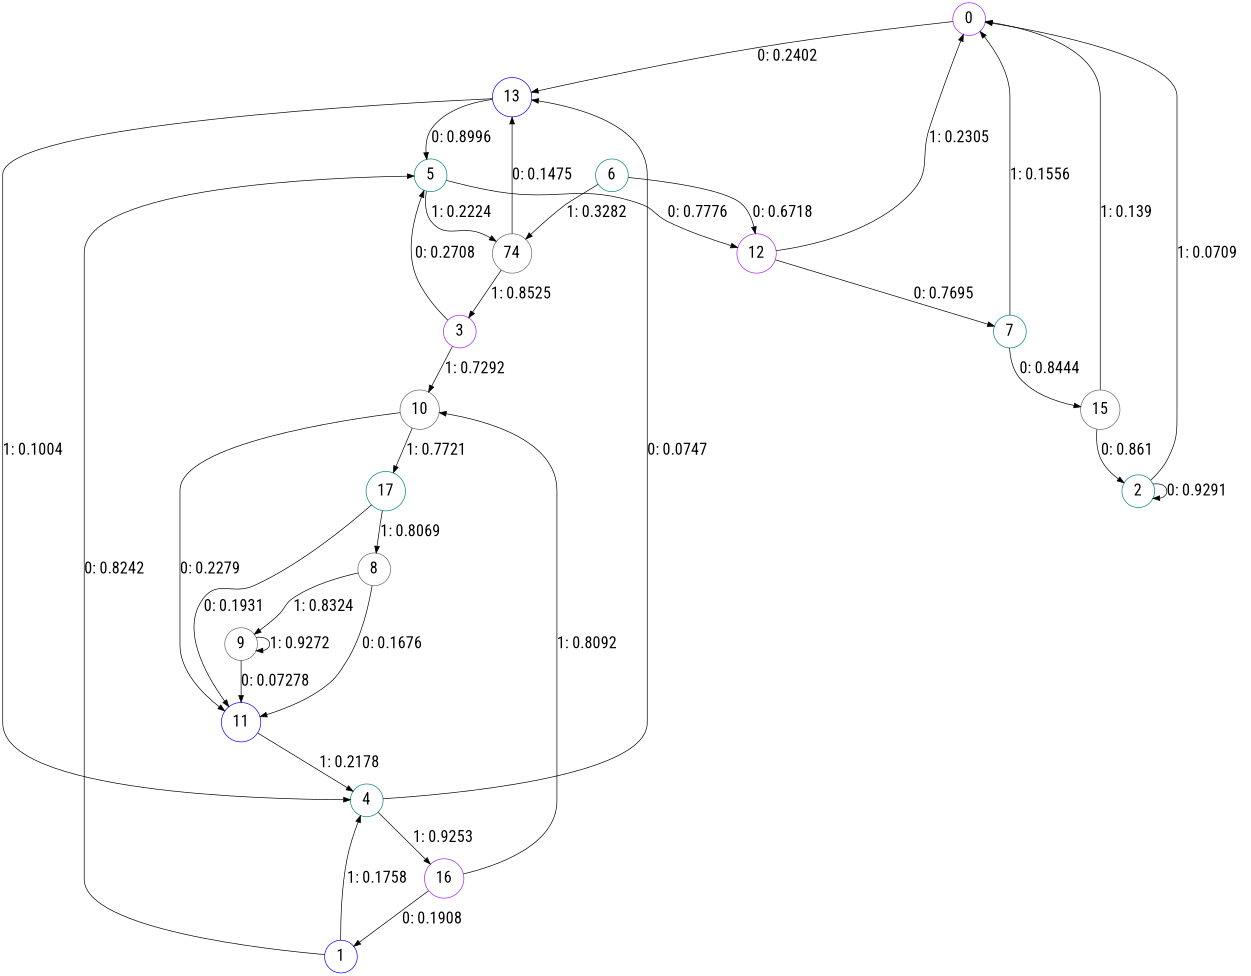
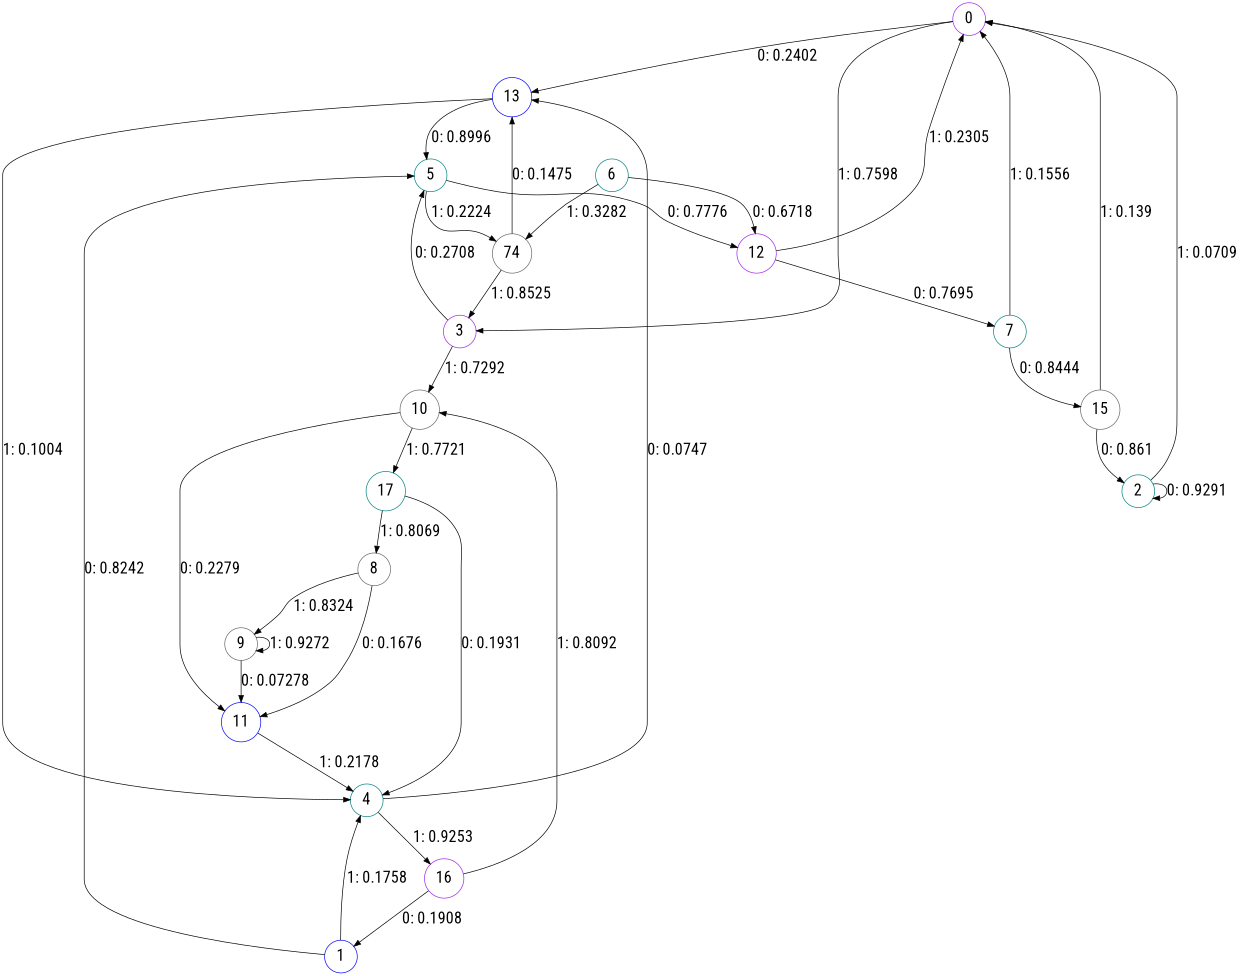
edge "0" -> "3": added, label "1: 0.7598"
edge "17" -> "11": now "17" -> "4"
